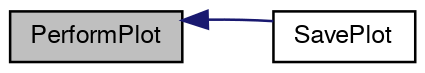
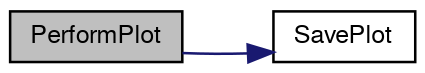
edge "SavePlot" -> "PerformPlot": reversed
